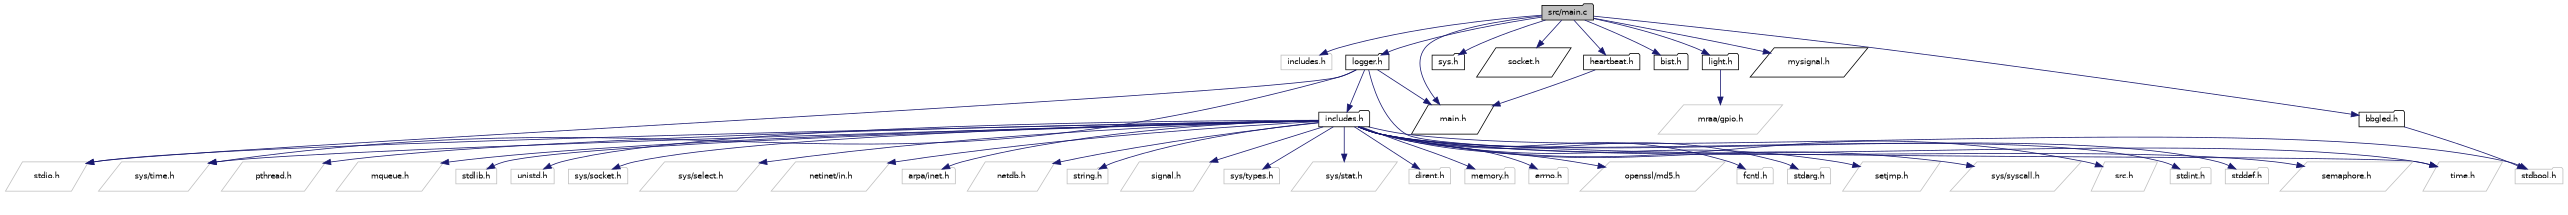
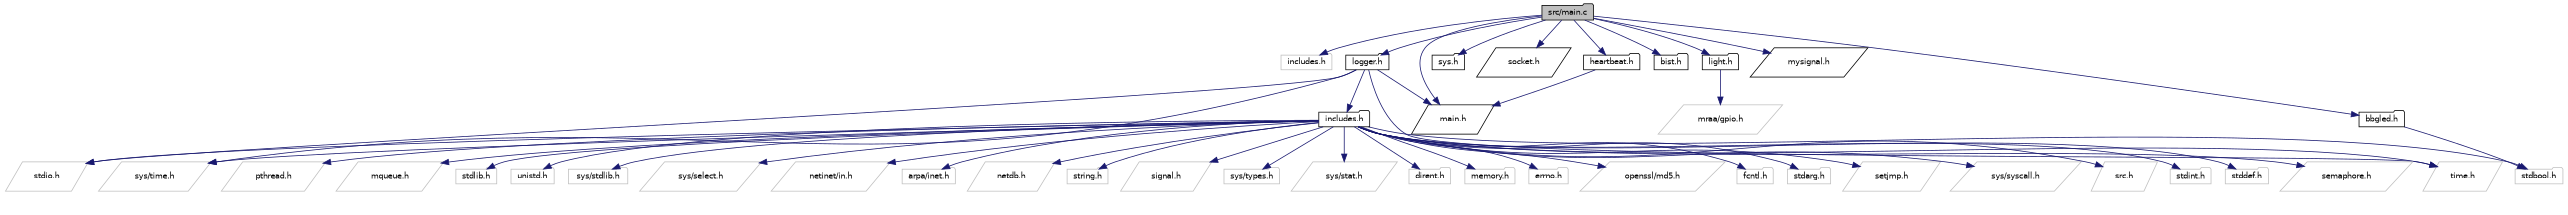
node "sys/socket.h": label "sys/socket.h" -> "sys/stdlib.h"
